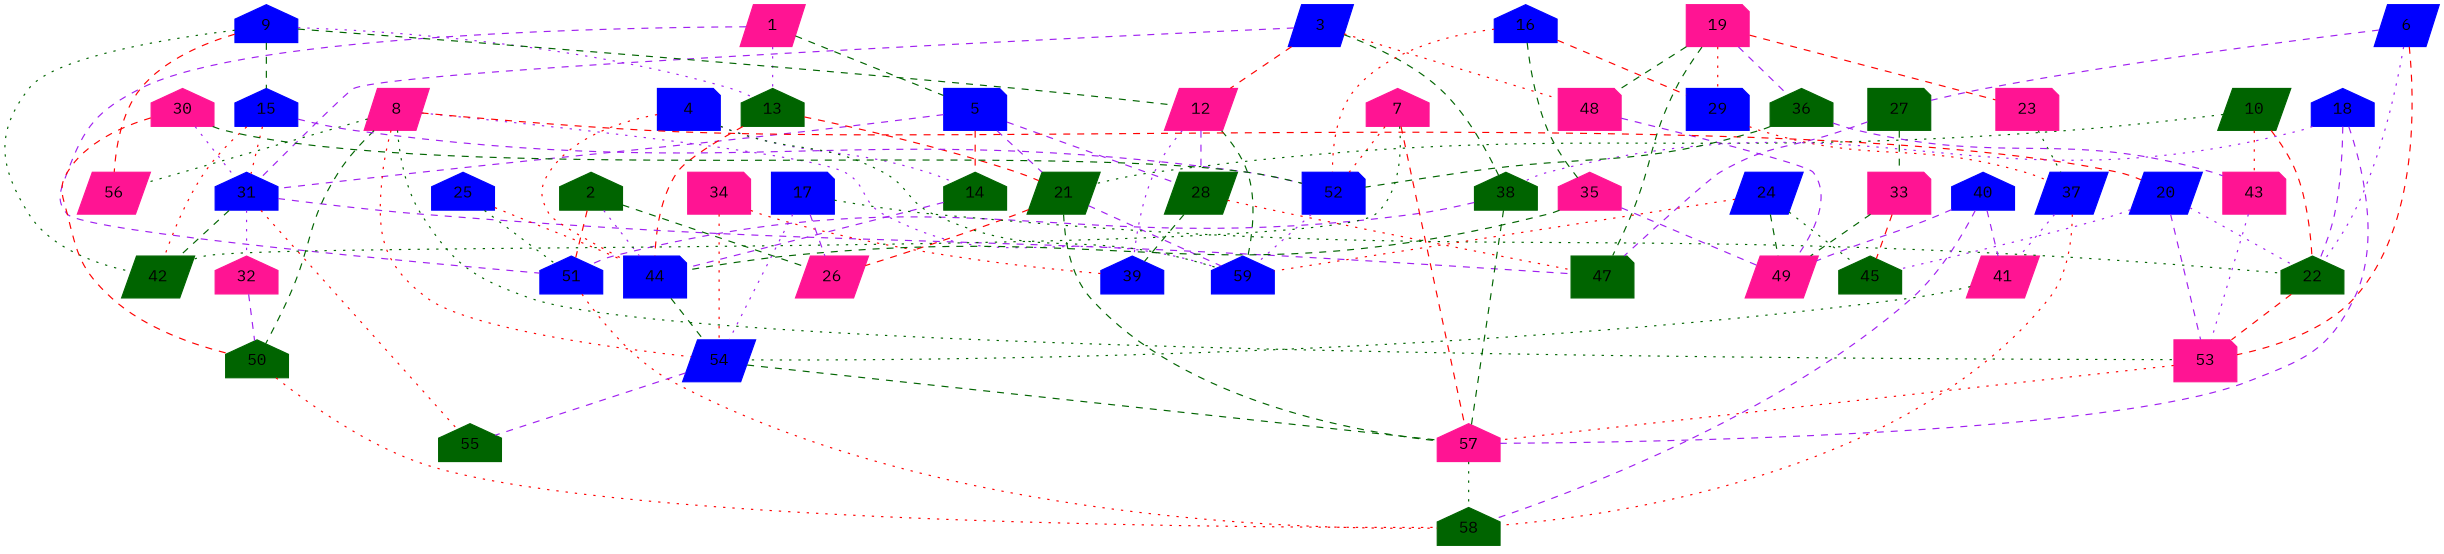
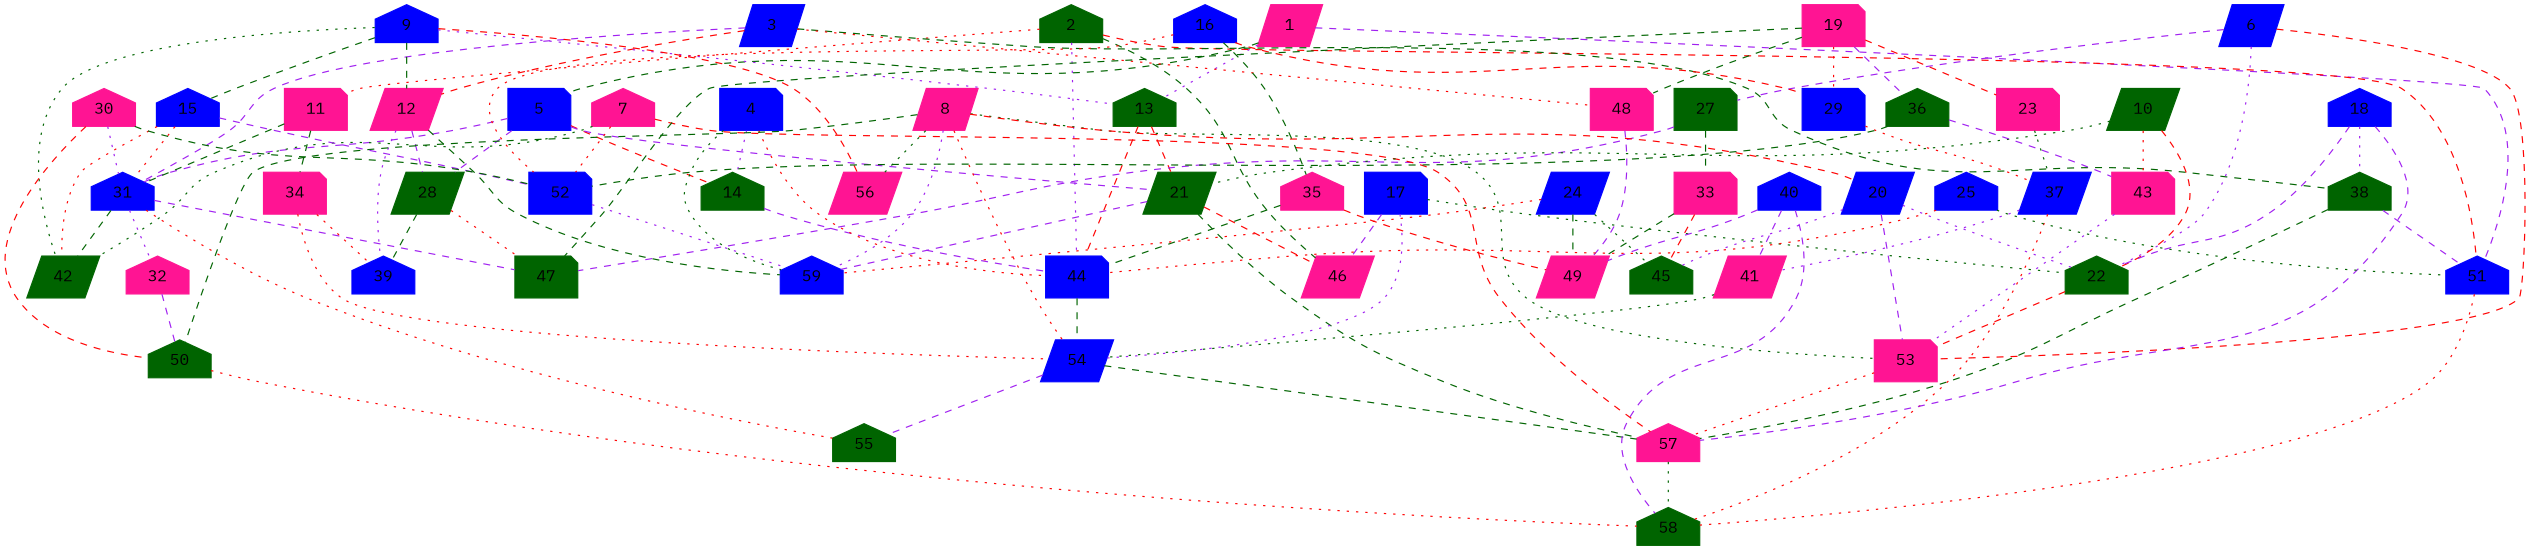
node "11": added
edge "35" -- "49": color purple -> red
node "26": label "26" -> "46"
